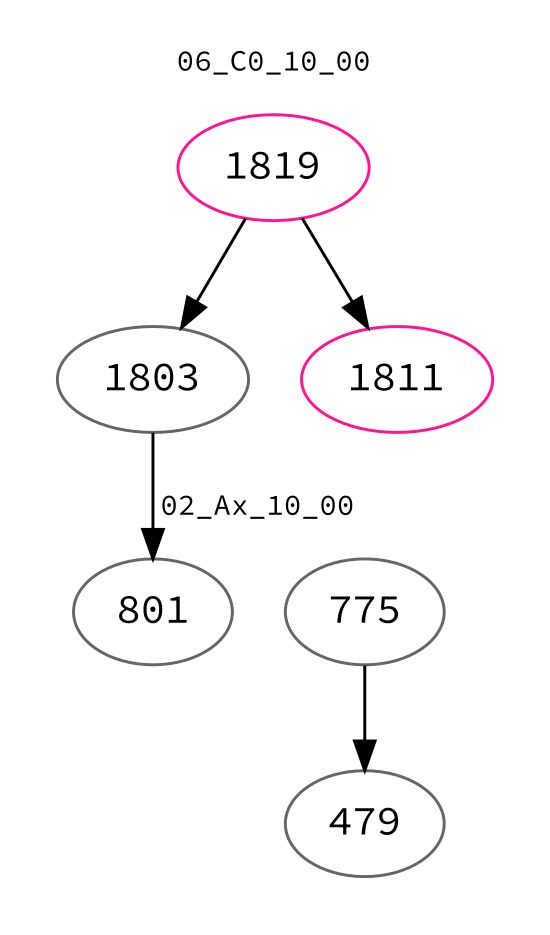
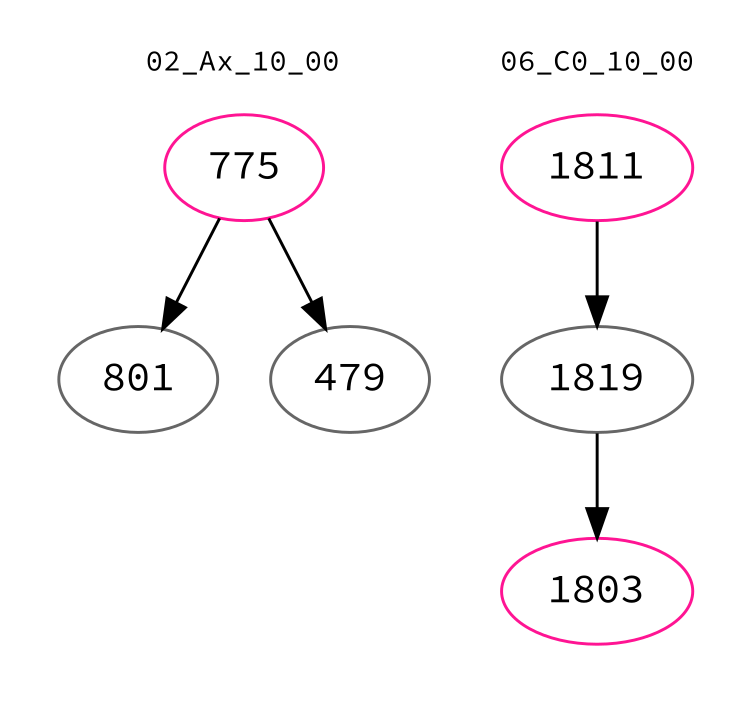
node "1819": color deeppink -> gray40
edge "1819" -> "1811": reversed
node "1803": color gray40 -> deeppink
edge "1803" -> "801": now "775" -> "801"
node "775": color gray40 -> deeppink
